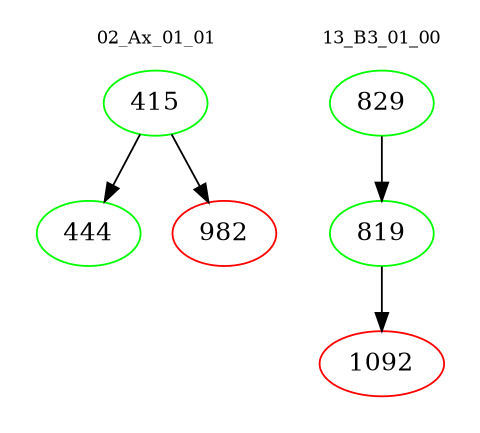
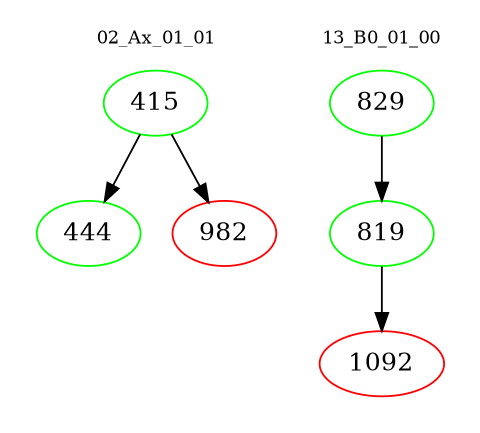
cluster "13_B3_01_00": label "13_B3_01_00" -> "13_B0_01_00"
